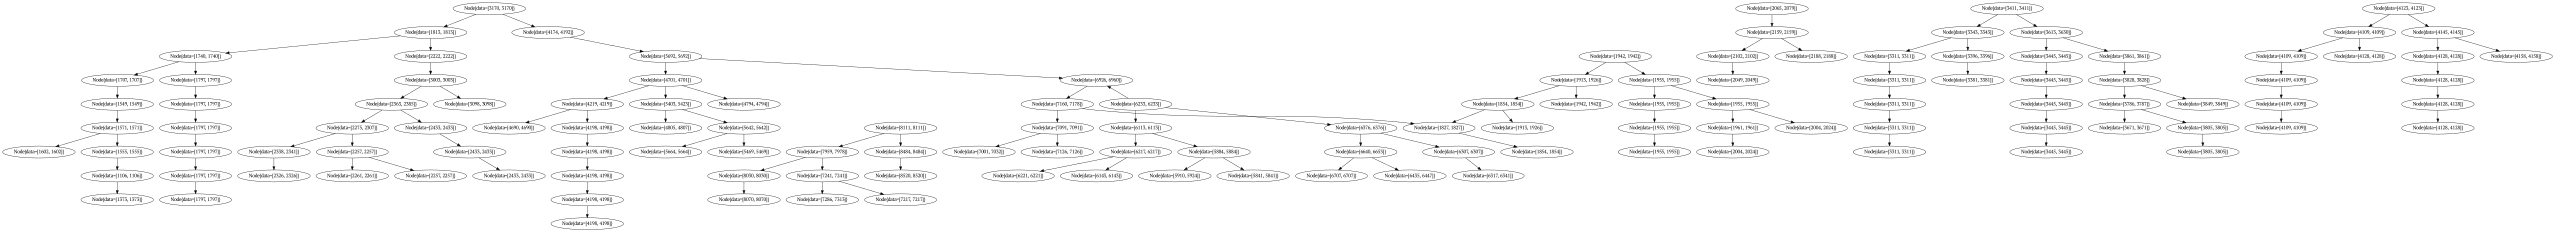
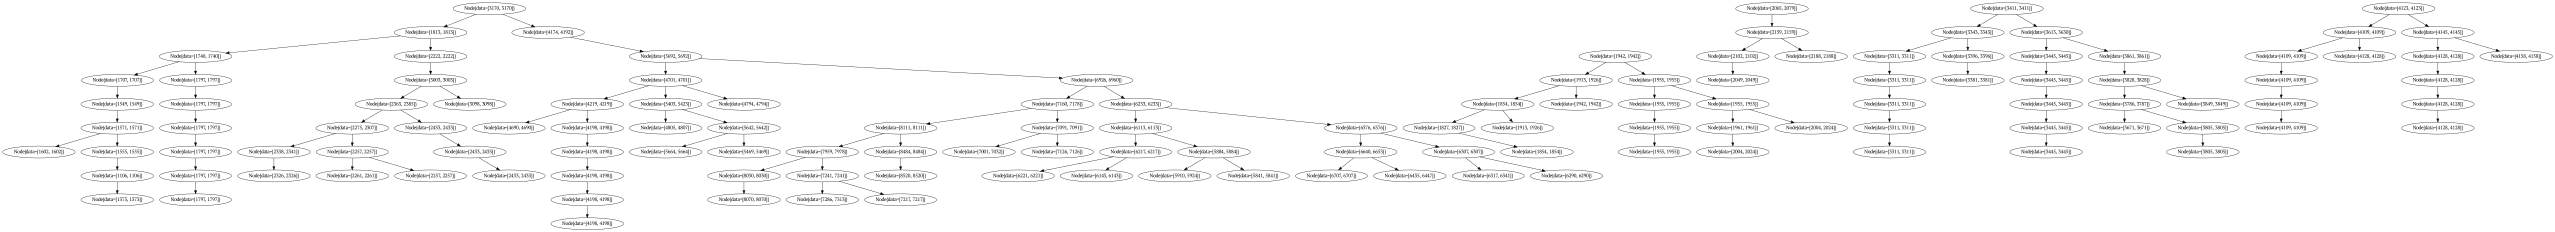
edge "Node{data=[6233, 6233]}" -> "Node{data=[6926, 6960]}": reversed
edge "Node{data=[7160, 7178]}" -> "Node{data=[1827, 1827]}": now "Node{data=[7160, 7178]}" -> "Node{data=[8111, 8111]}"
node "Node{data=[6290, 6290]}": added
